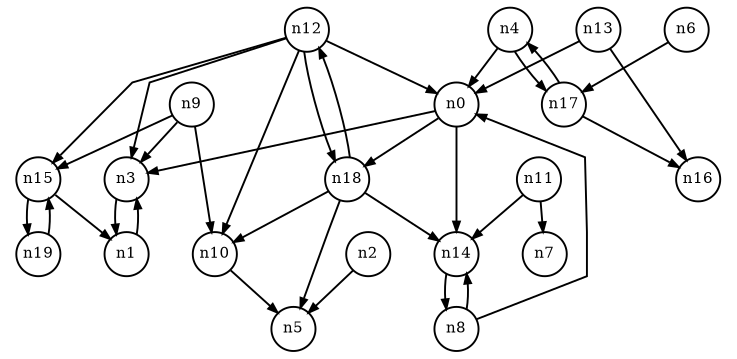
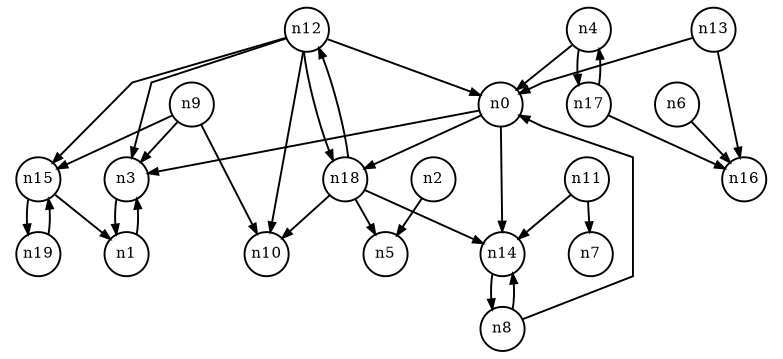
edge "n6" -> "n17": now "n6" -> "n16"
edge "n10" -> "n5": removed
